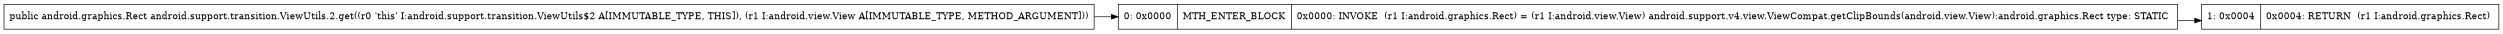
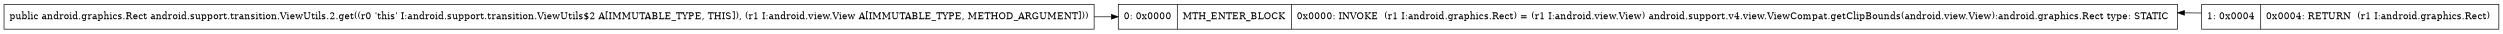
edge "0: 0x0000" -> "1: 0x0004": reversed
